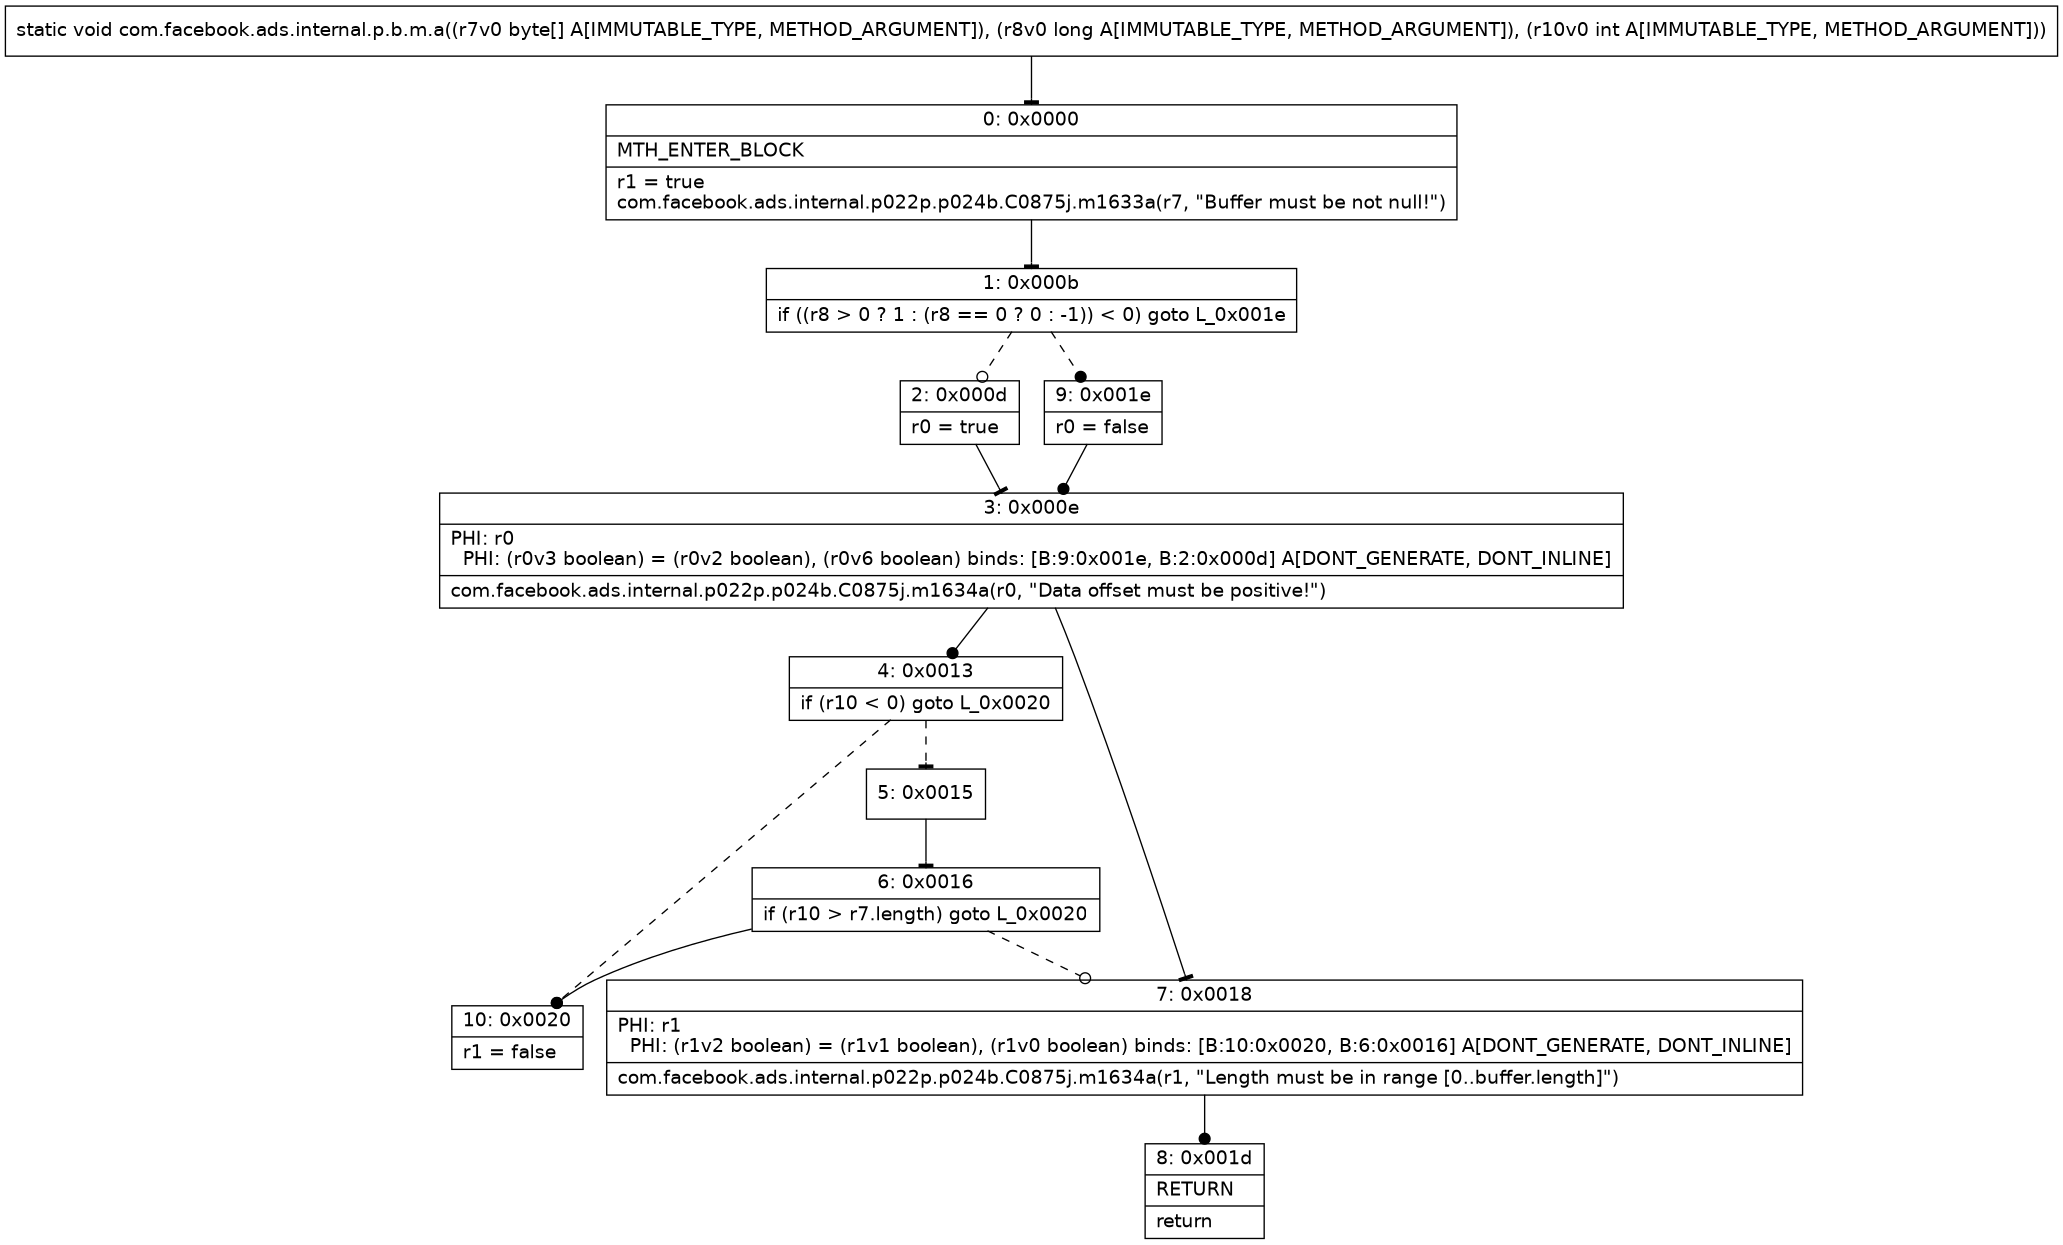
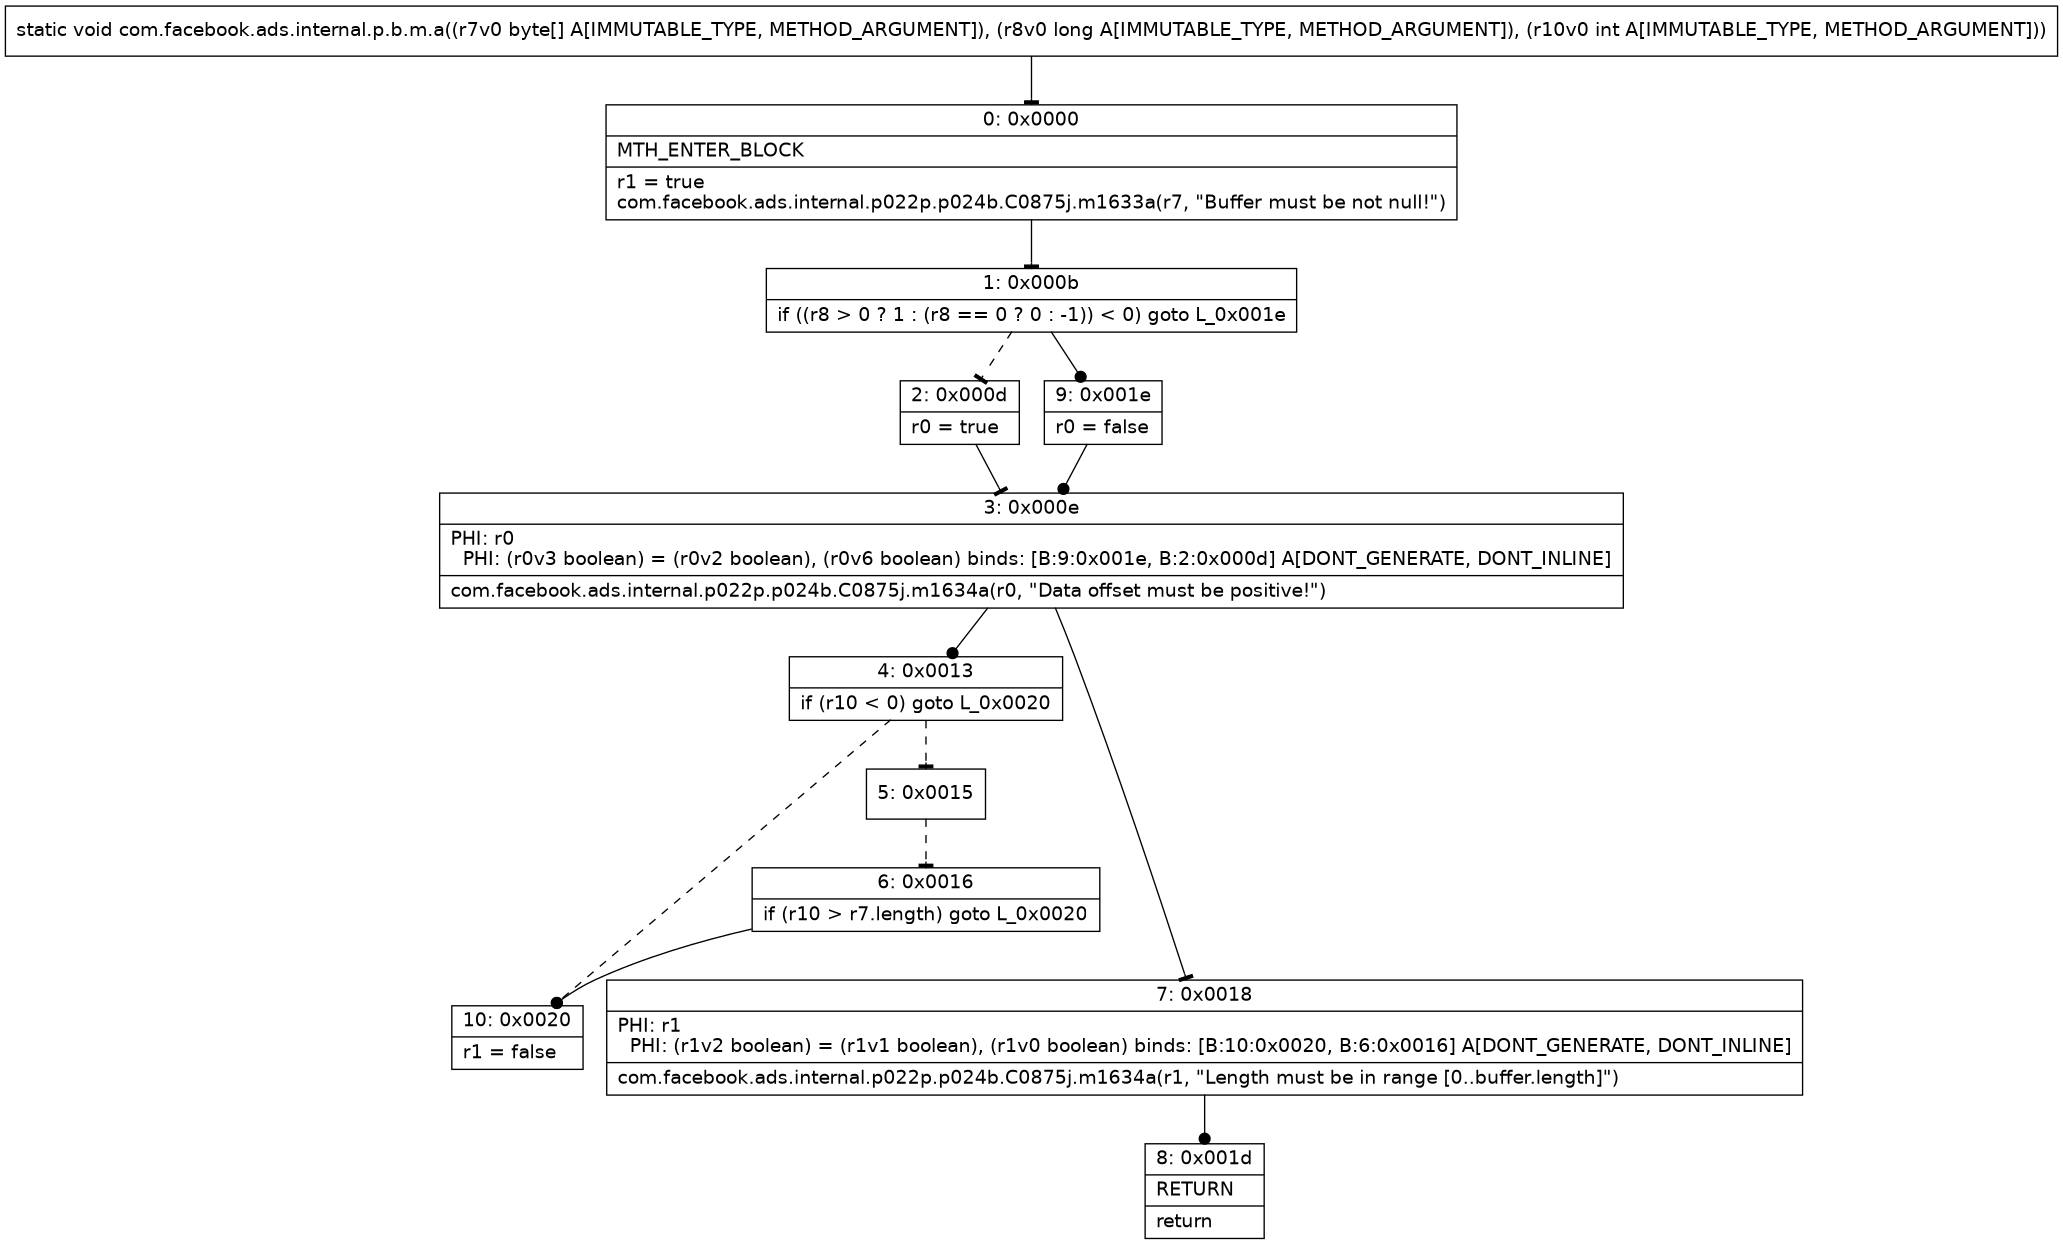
edge "1: 0x000b" -> "2: 0x000d": arrowhead odot -> tee
edge "1: 0x000b" -> "9: 0x001e": style dashed -> solid
edge "5: 0x0015" -> "6: 0x0016": style solid -> dashed
edge "6: 0x0016" -> "7: 0x0018": removed
